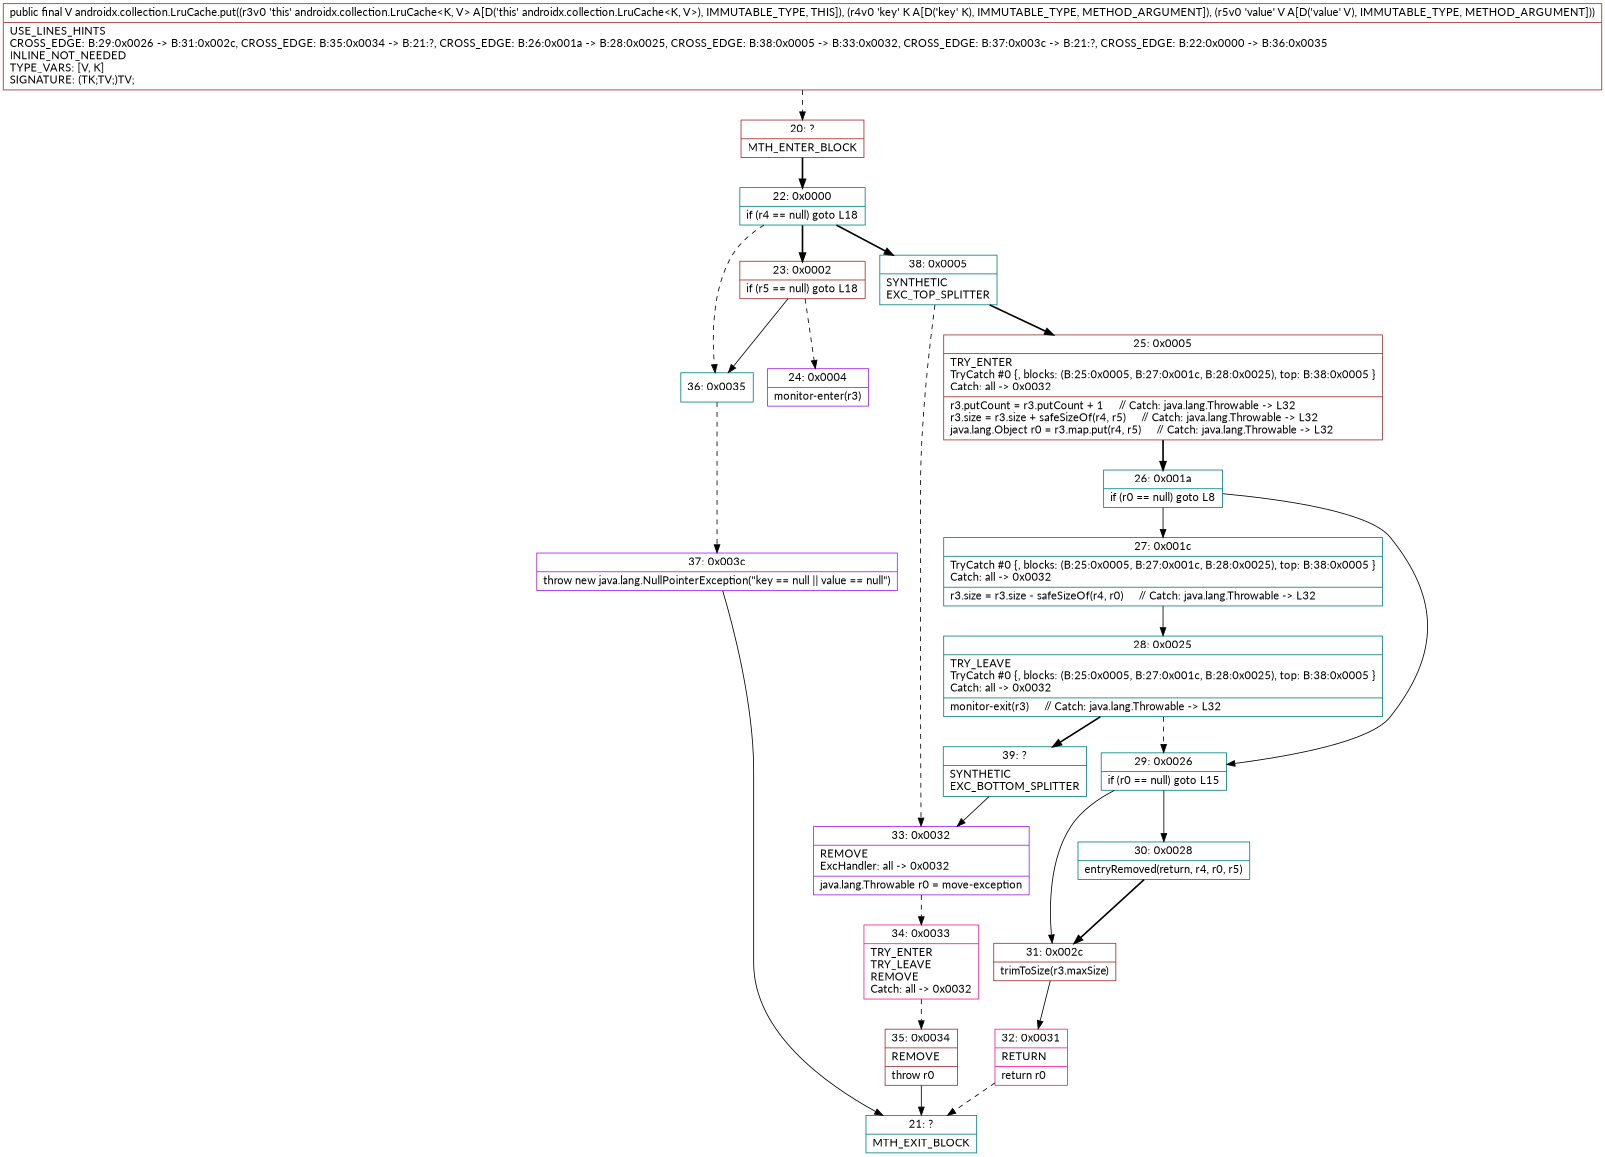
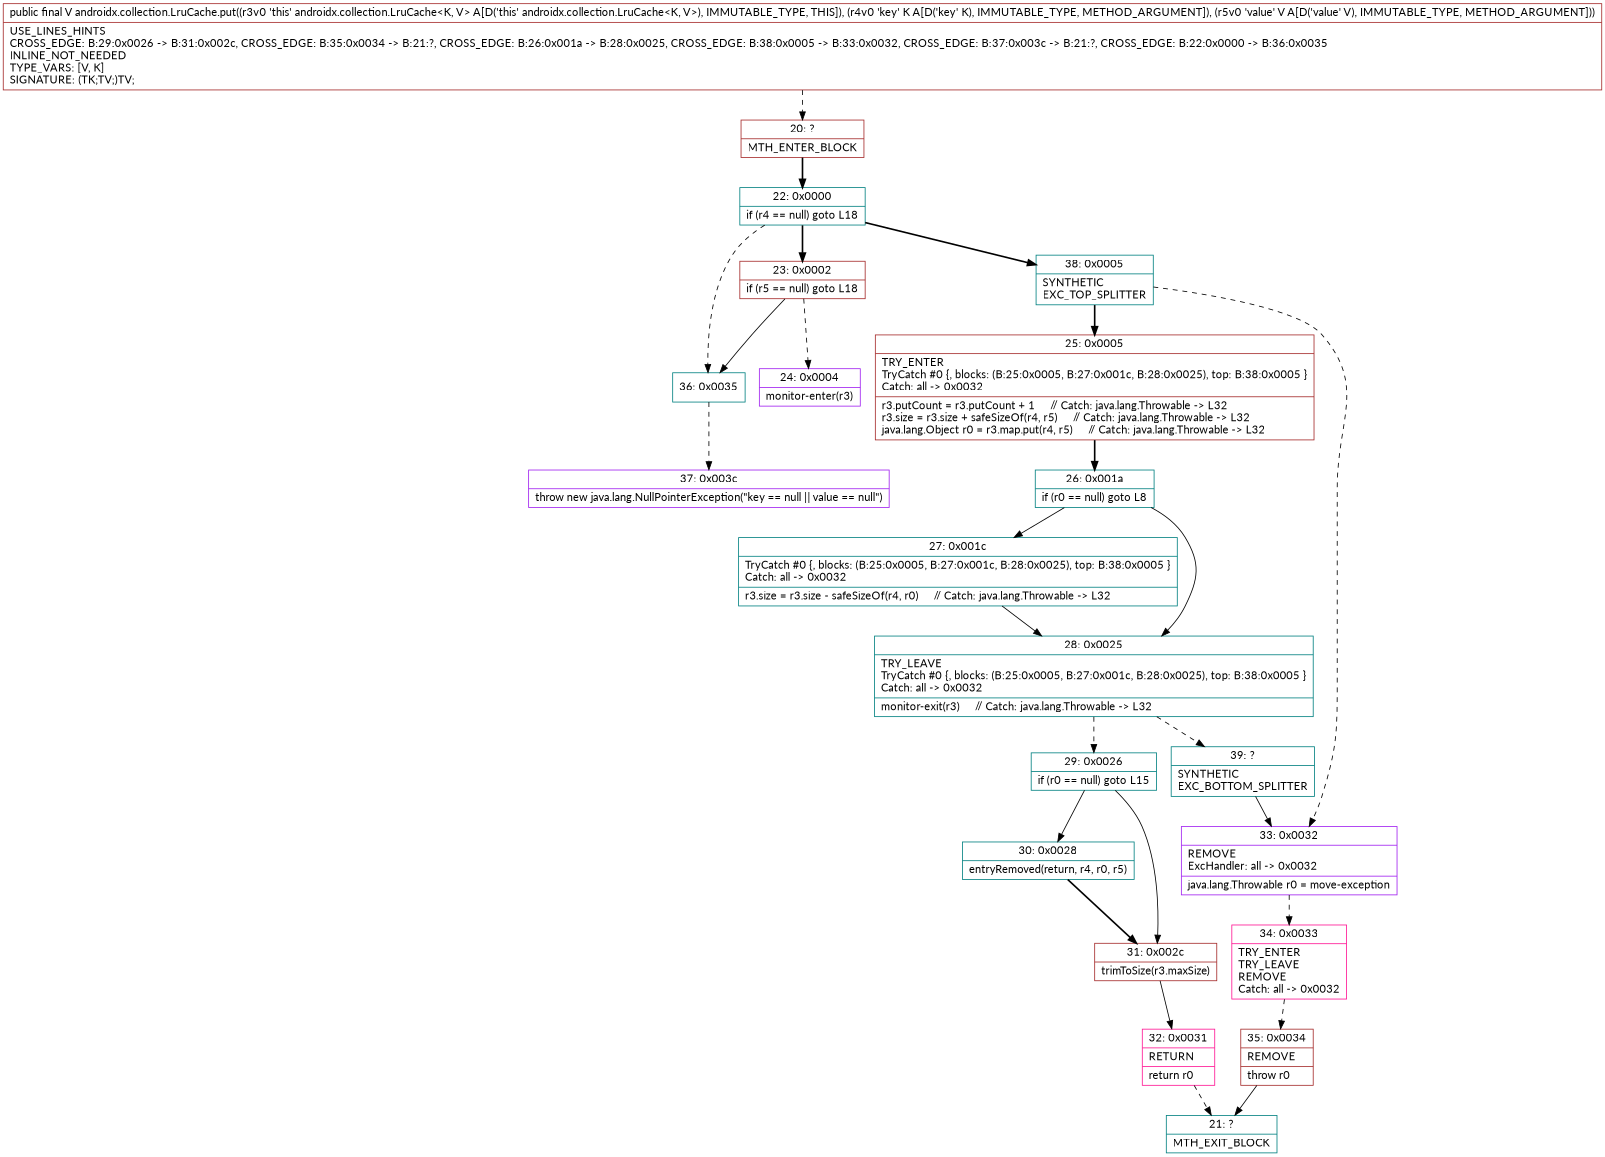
edge "26: 0x001a" -> "29: 0x0026": now "26: 0x001a" -> "28: 0x0025"
edge "28: 0x0025" -> "39: ?": style bold -> dashed
edge "37: 0x003c" -> "21: ?": removed
